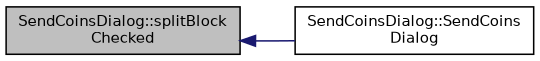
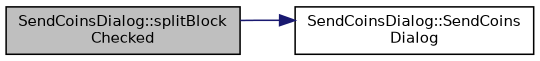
edge "SendCoinsDialog::SendCoins Dialog" -> "SendCoinsDialog::splitBlock Checked": reversed
